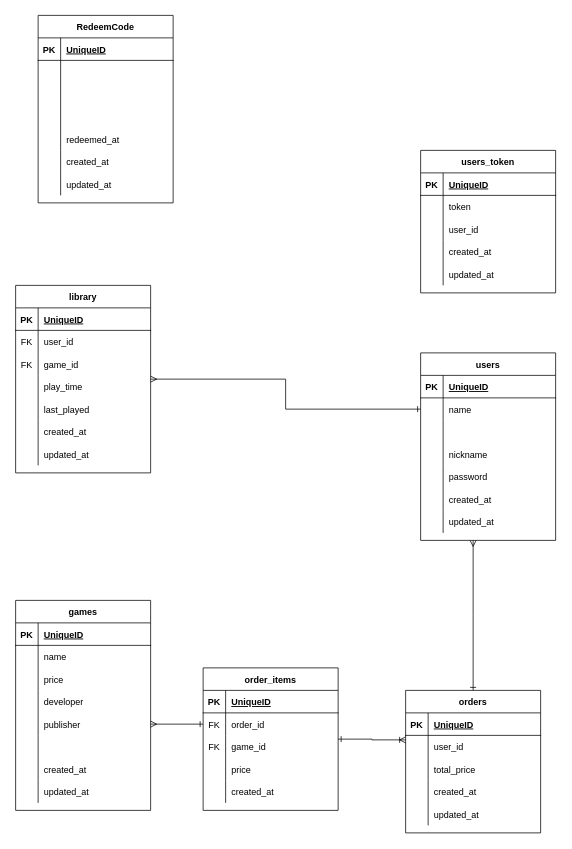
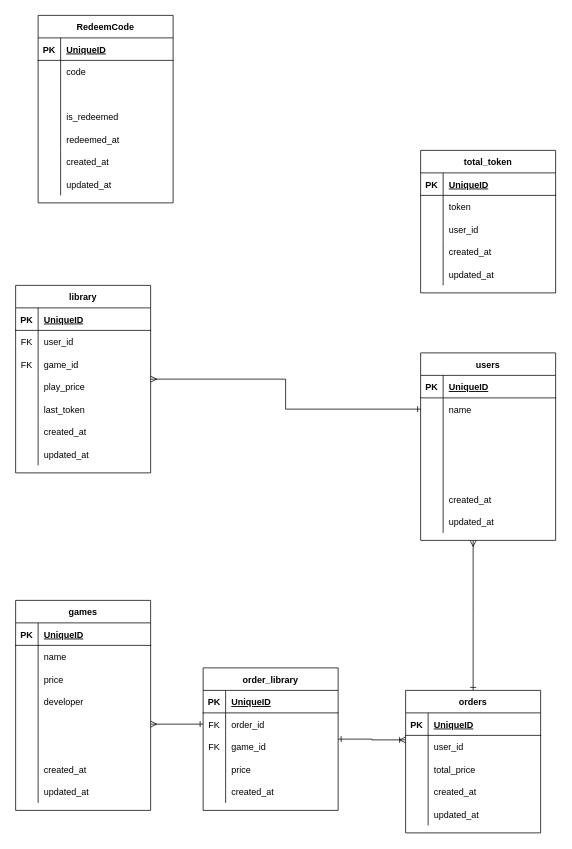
node "code": added
node "is_redeemed": added
node "users_token": label "users_token" -> "total_token"
node "play_time": label "play_time" -> "play_price"
node "last_played": label "last_played" -> "last_token"
node "nickname": removed
node "password": removed
node "order_items": label "order_items" -> "order_library"
node "publisher": removed
